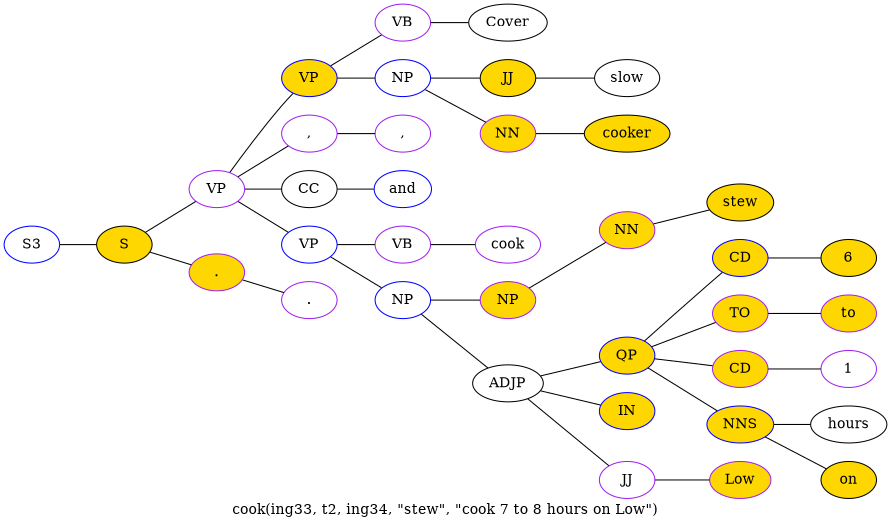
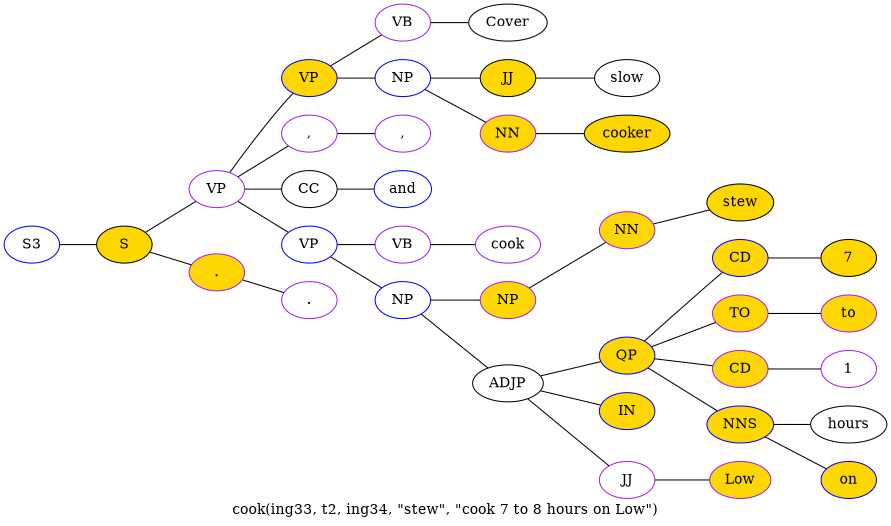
node "6": label "6" -> "7"
node "on": color black -> blue
